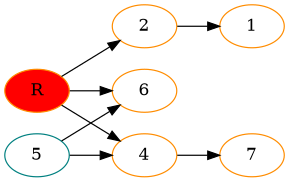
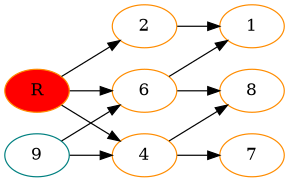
edge "6" -> "1": added
node "8": added
node "5": label "5" -> "9"
